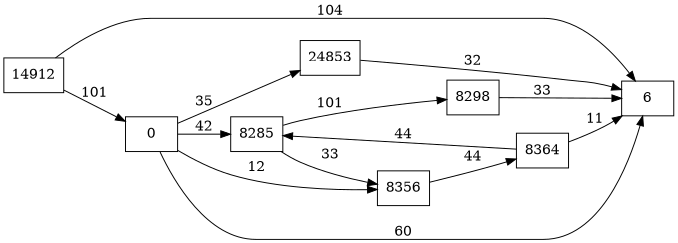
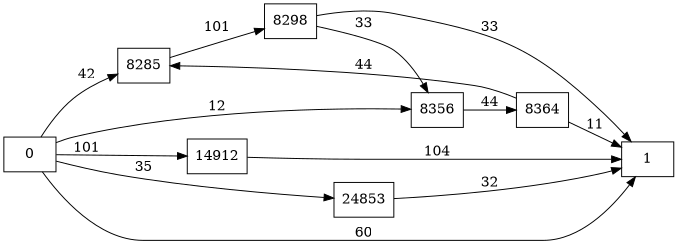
node "6": label "6" -> "1"
edge "14912" -> "0": reversed
edge "8285" -> "8356": now "8298" -> "8356"
